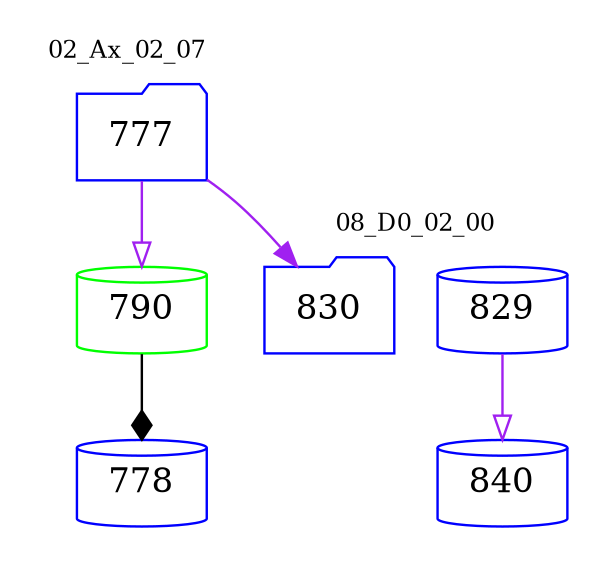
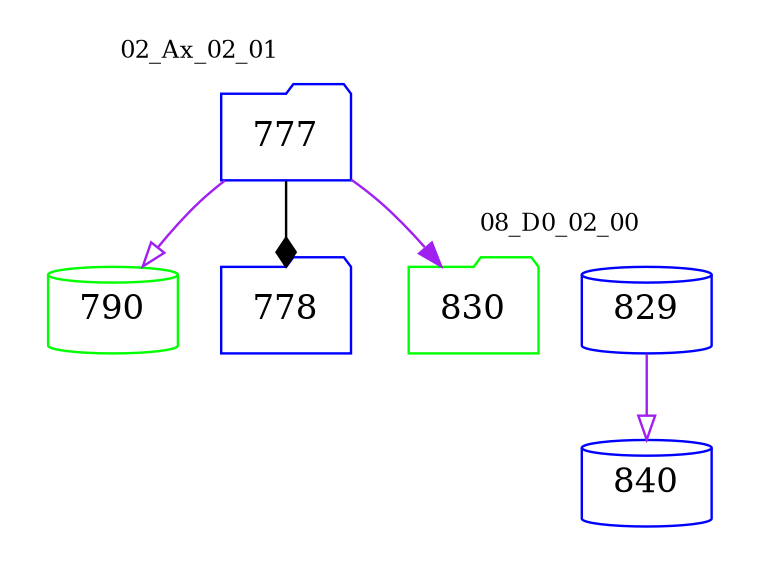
cluster "02_Ax_02_07": label "02_Ax_02_07" -> "02_Ax_02_01"
node "830": color blue -> green
edge "790" -> "778": now "777" -> "778"
node "778": shape cylinder -> folder
